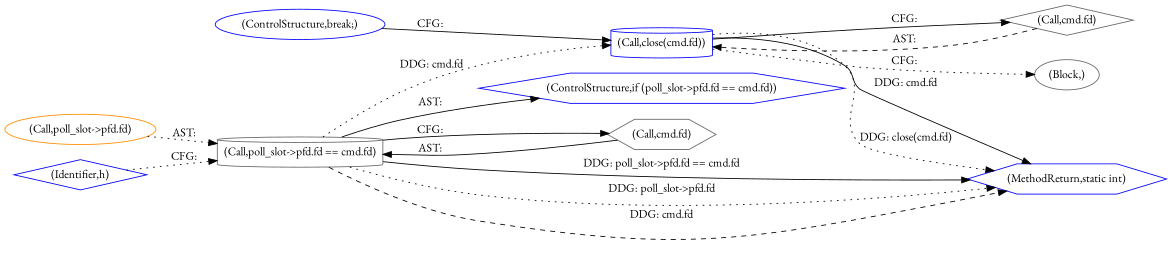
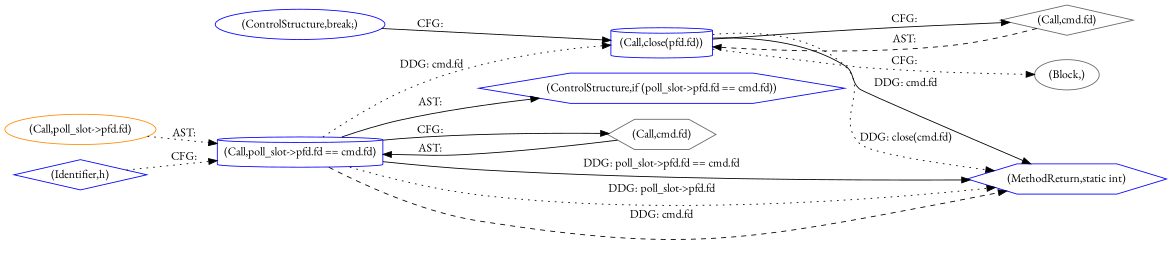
node "(Call,close(cmd.fd))": label "(Call,close(cmd.fd))" -> "(Call,close(pfd.fd))"
node "(Call,poll_slot->pfd.fd == cmd.fd)": color gray40 -> blue
